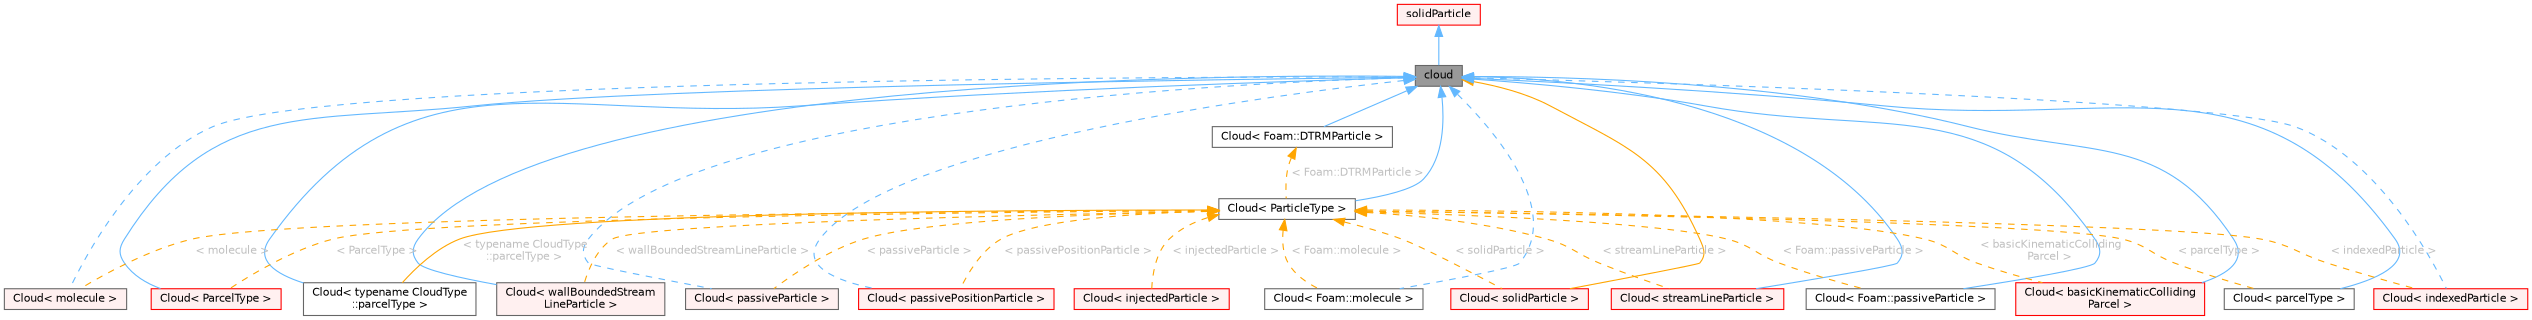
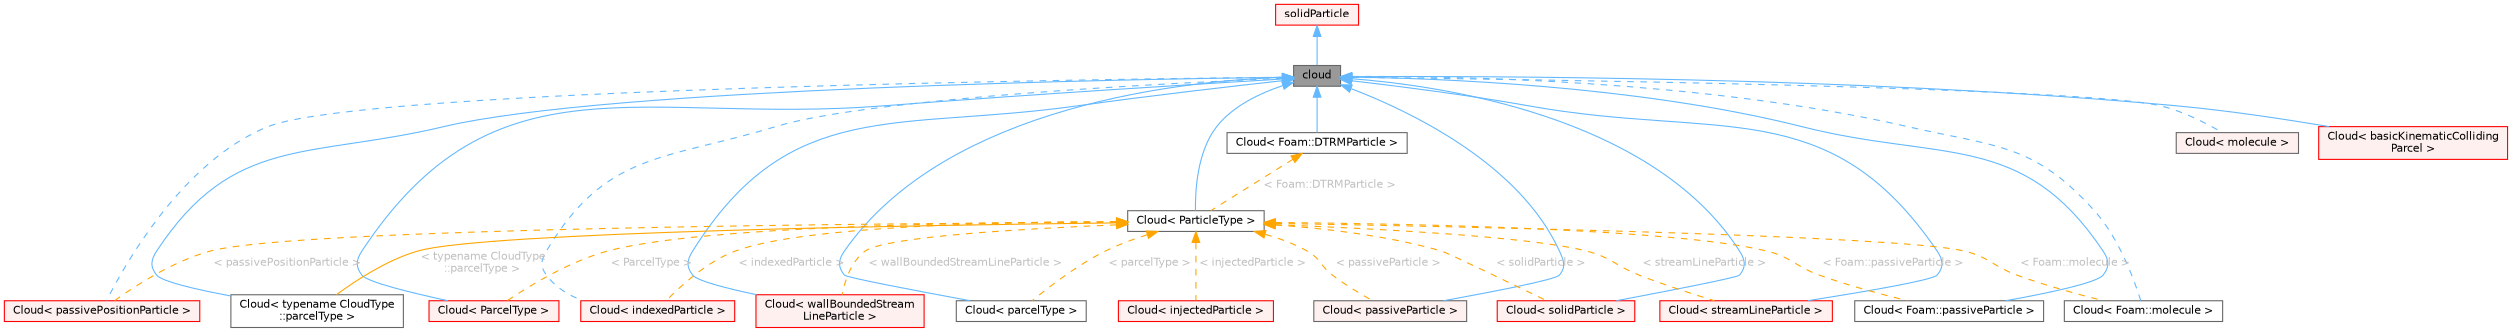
edge "Cloud< passiveParticle >" -> "cloud": style dashed -> solid
edge "Cloud< solidParticle >" -> "cloud": color orange -> steelblue1
edge "Cloud< molecule >" -> "Cloud< ParticleType >": removed, label "< molecule >"
edge "Cloud< basicKinematicColliding Parcel >" -> "Cloud< ParticleType >": removed, label "< basicKinematicColliding Parcel >"
node "Cloud< wallBoundedStream LineParticle >": color gray40 -> red
